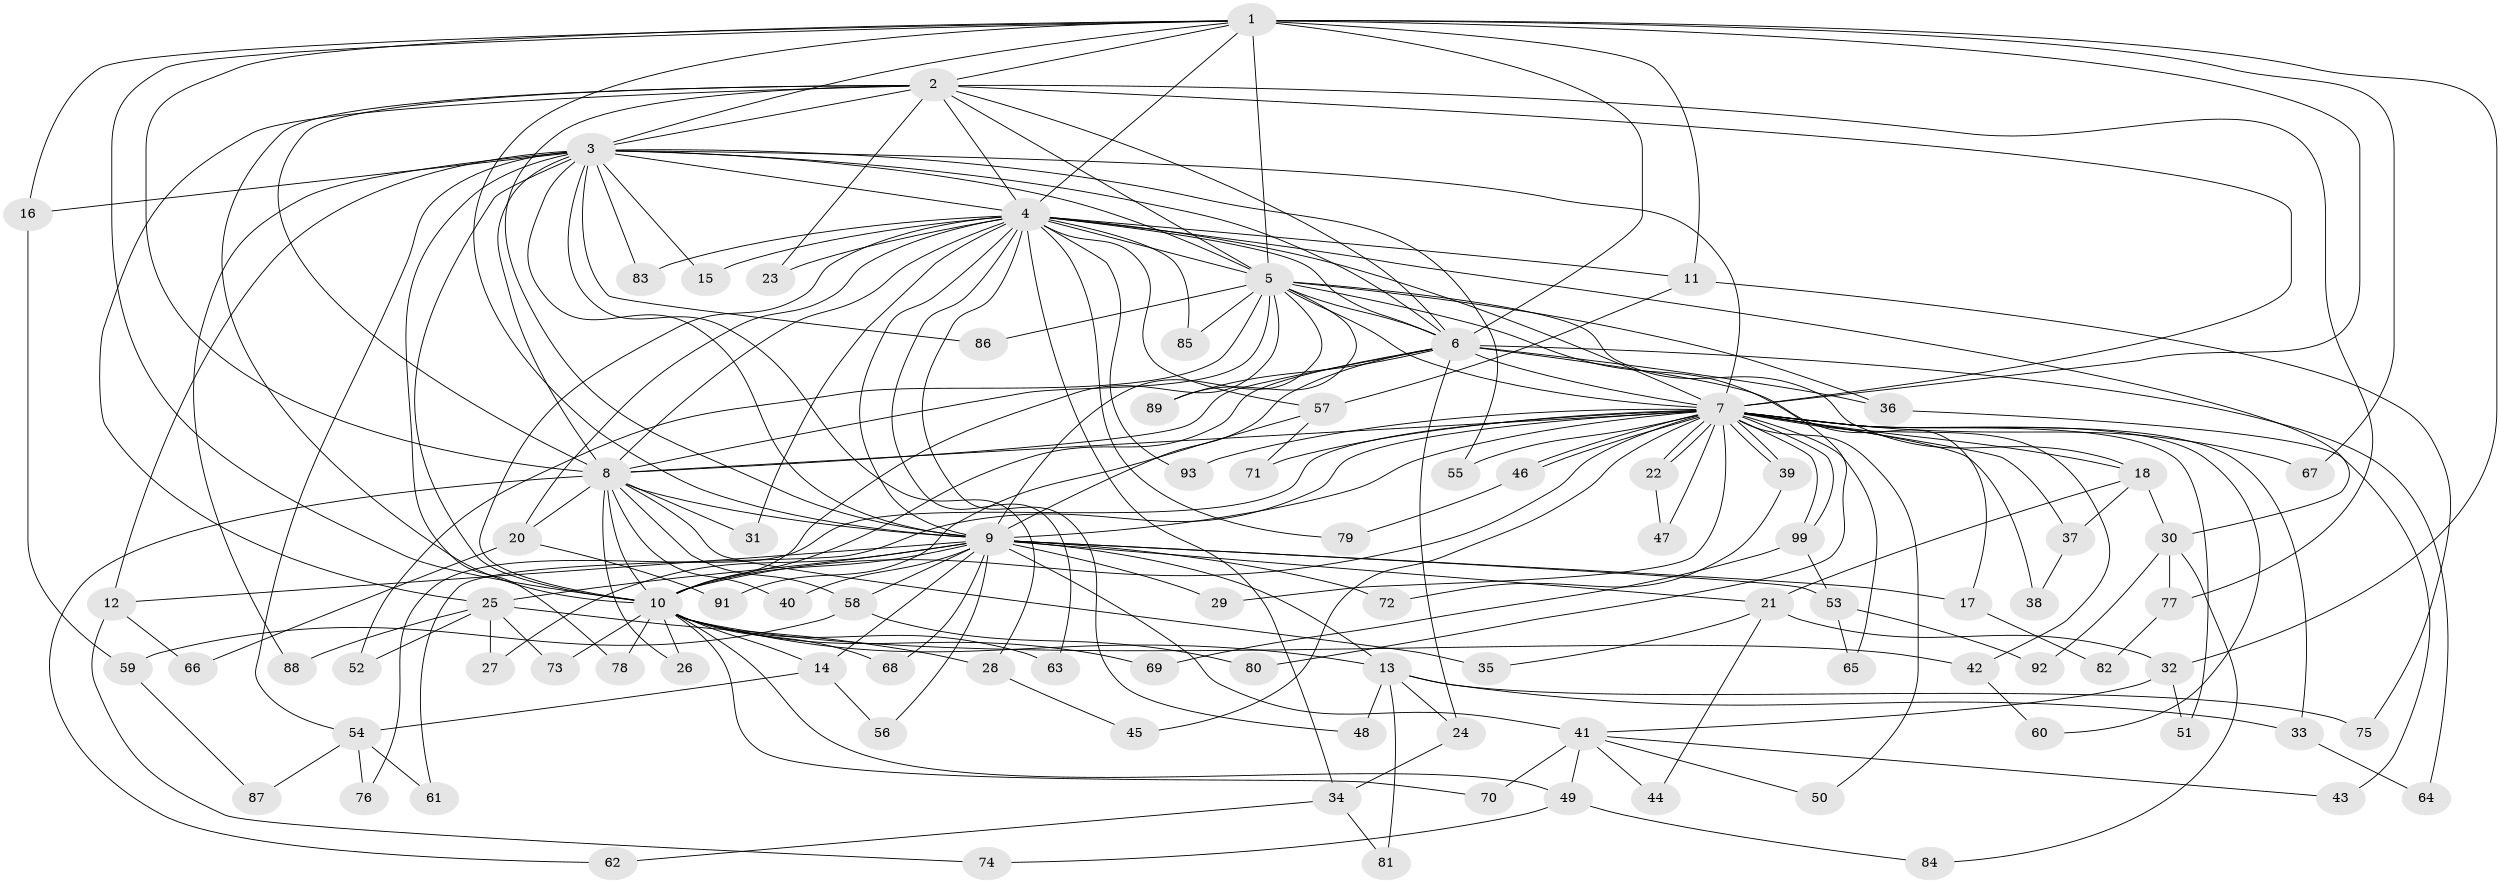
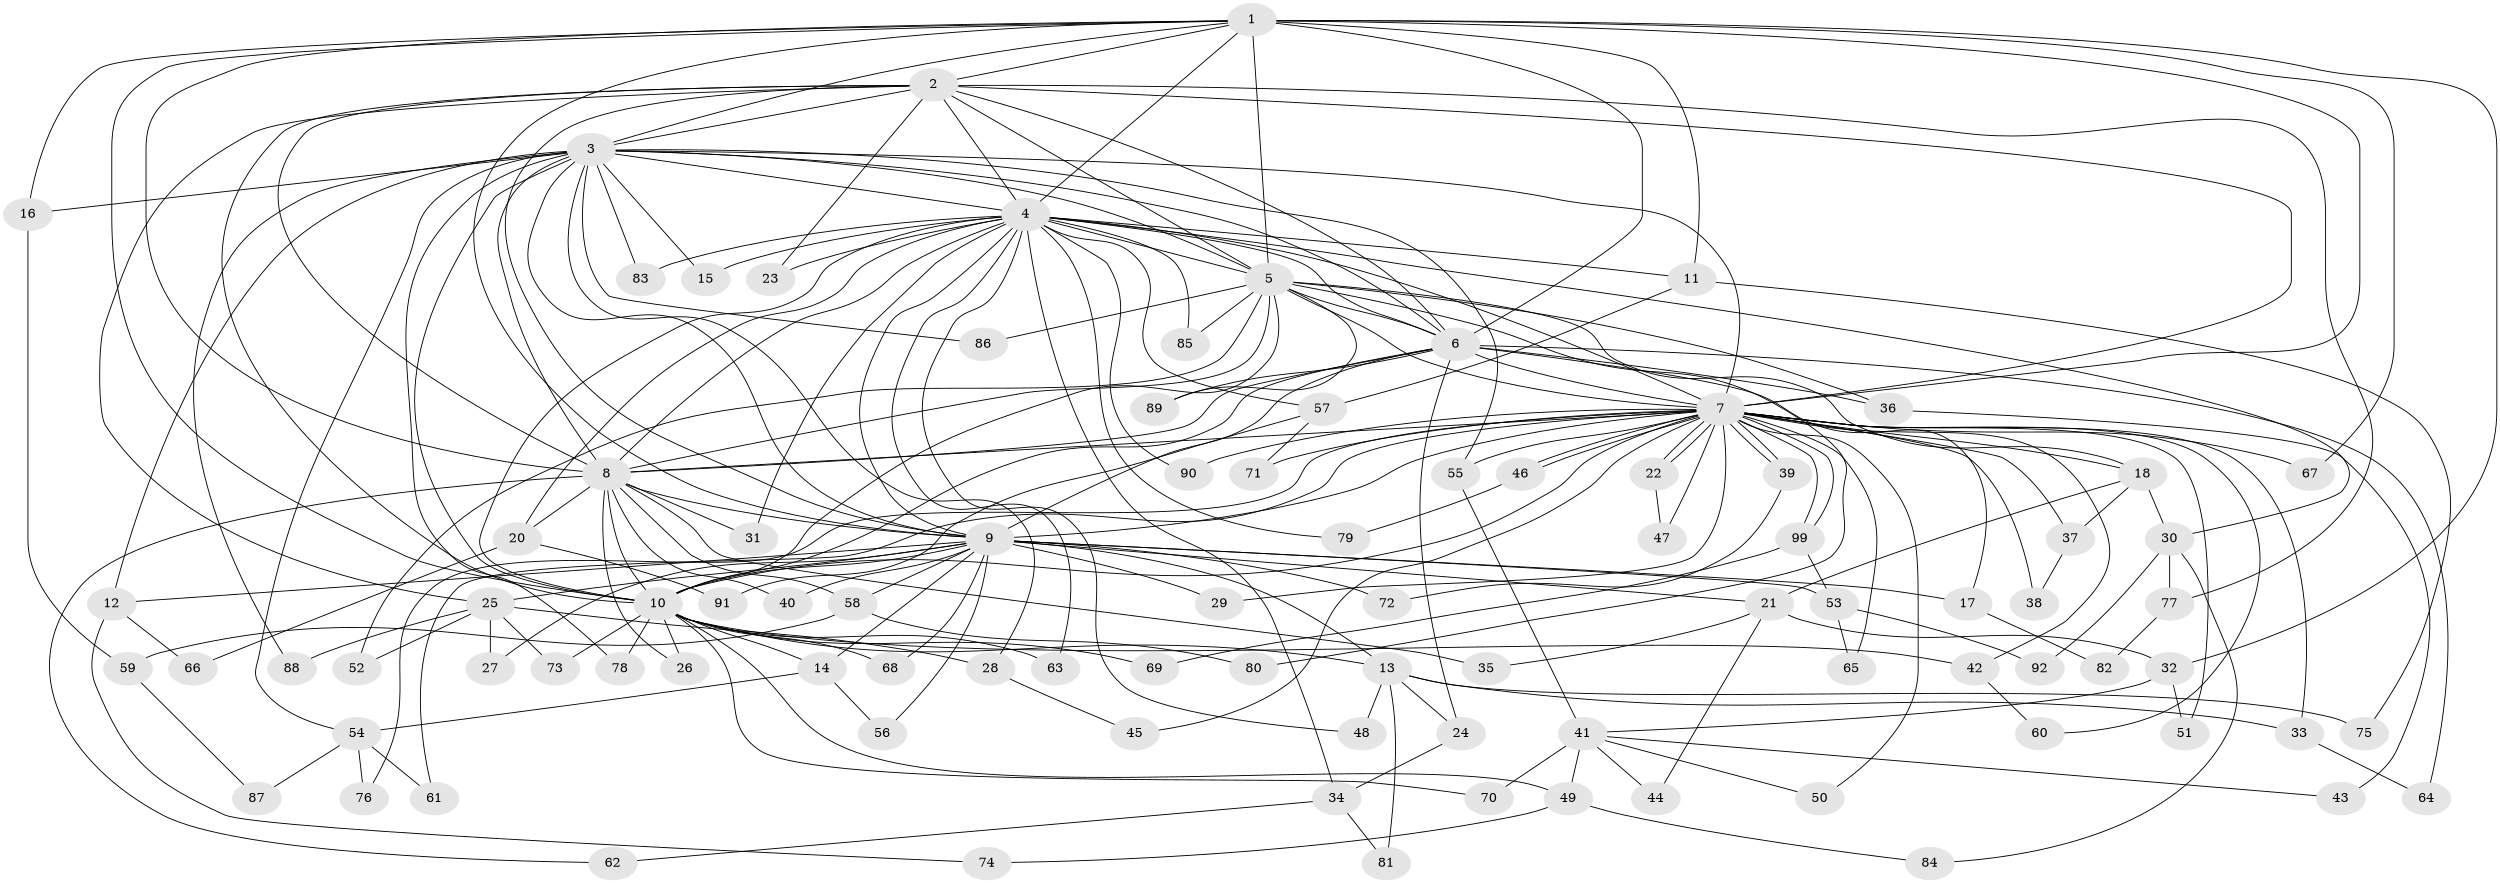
edge "5" -- "9": removed
node "93": label "93" -> "90"
edge "9" -- "41": now "55" -- "41"
